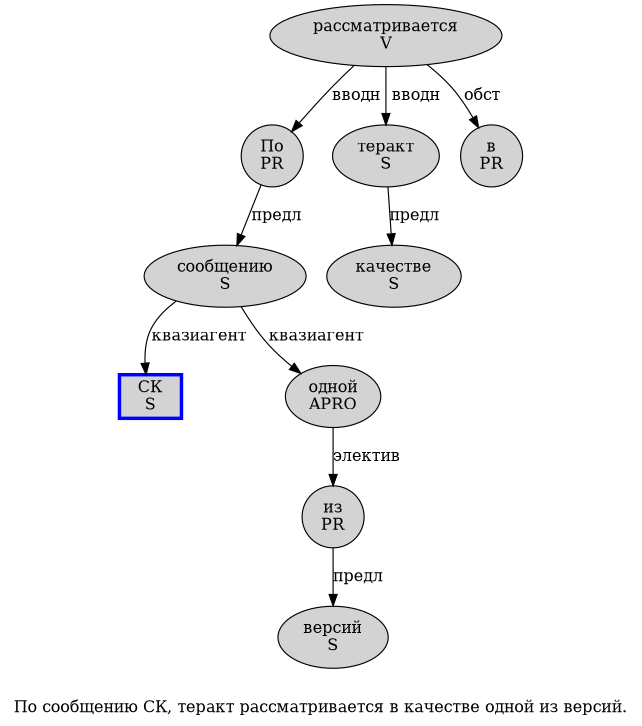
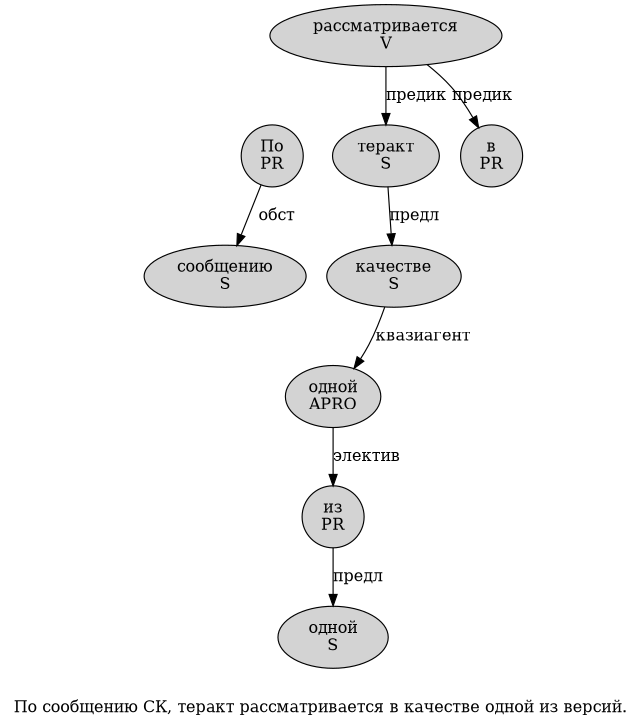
edge "рассматривается V" -> "По PR": removed, label "вводн"
edge "рассматривается V" -> "теракт S": label "вводн" -> "предик"
edge "рассматривается V" -> "в PR": label "обст" -> "предик"
edge "По PR" -> "сообщению S": label "предл" -> "обст"
edge "сообщению S" -> "одной APRO": now "качестве S" -> "одной APRO"
node "СК S": removed
node "версий S": label "версий S" -> "одной S"
